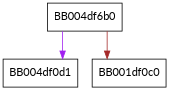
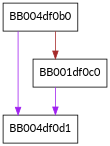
node "BB004df6b0": label "BB004df6b0" -> "BB004df0b0"
edge "BB001df0c0" -> "BB004df0d1": added
